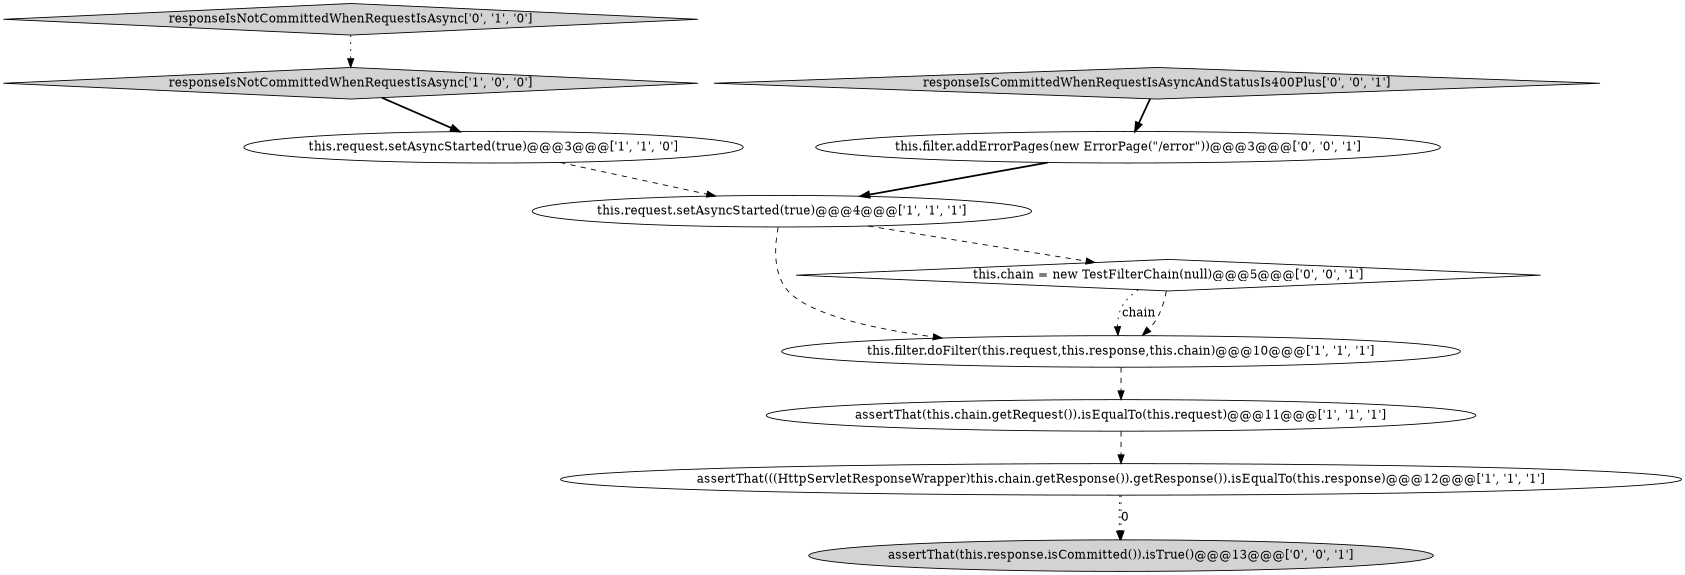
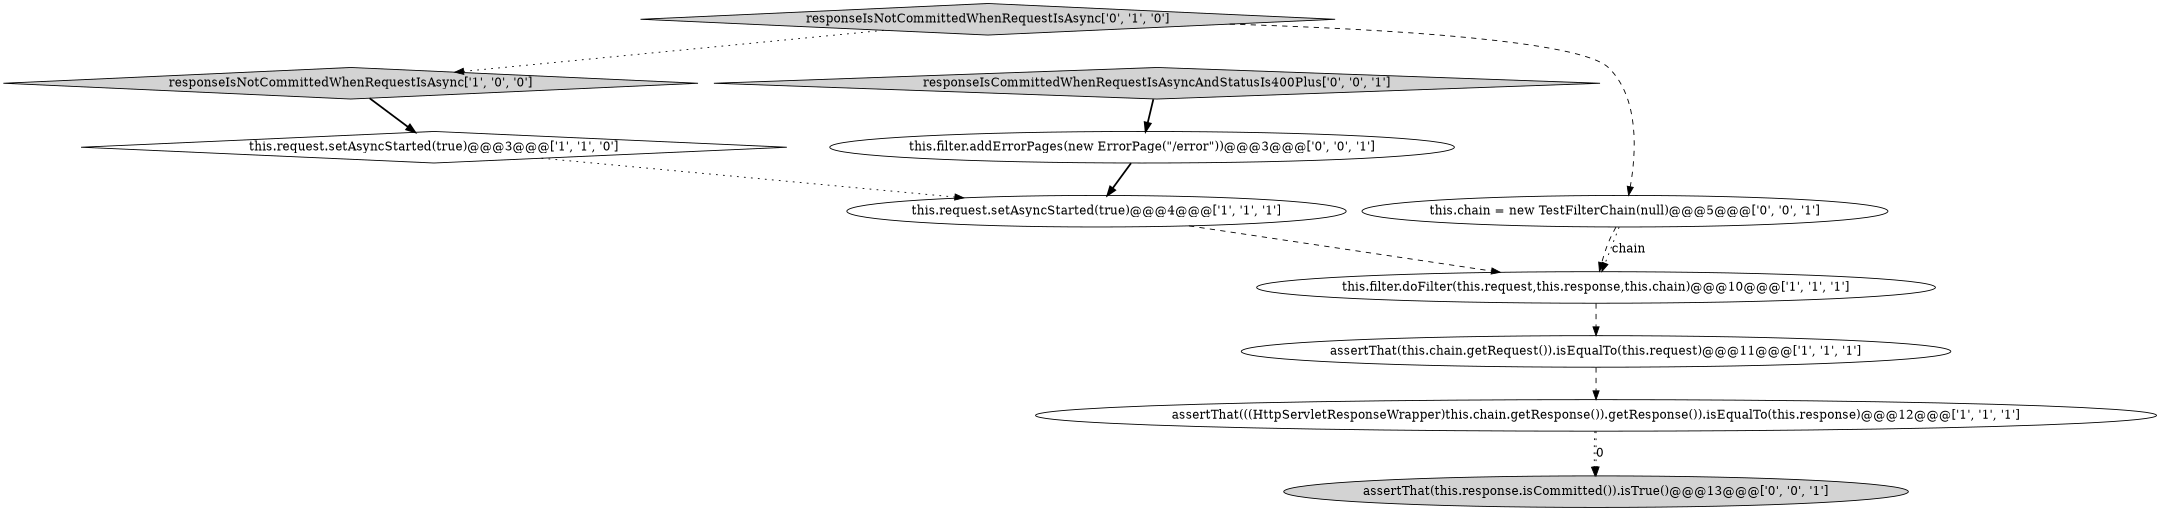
node "this.request.setAsyncStarted(true)@@@3@@@['1', '1', '0']": shape ellipse -> diamond
edge "this.request.setAsyncStarted(true)@@@3@@@['1', '1', '0']" -> "this.request.setAsyncStarted(true)@@@4@@@['1', '1', '1']": style dashed -> dotted
edge "this.request.setAsyncStarted(true)@@@4@@@['1', '1', '1']" -> "this.chain = new TestFilterChain(null)@@@5@@@['0', '0', '1']": now "responseIsNotCommittedWhenRequestIsAsync['0', '1', '0']" -> "this.chain = new TestFilterChain(null)@@@5@@@['0', '0', '1']"
node "this.chain = new TestFilterChain(null)@@@5@@@['0', '0', '1']": shape diamond -> ellipse
